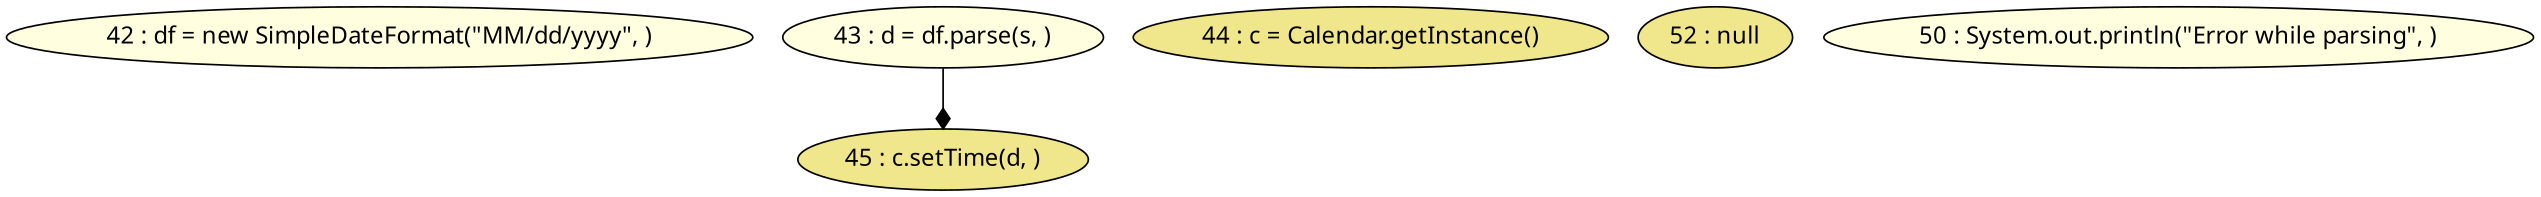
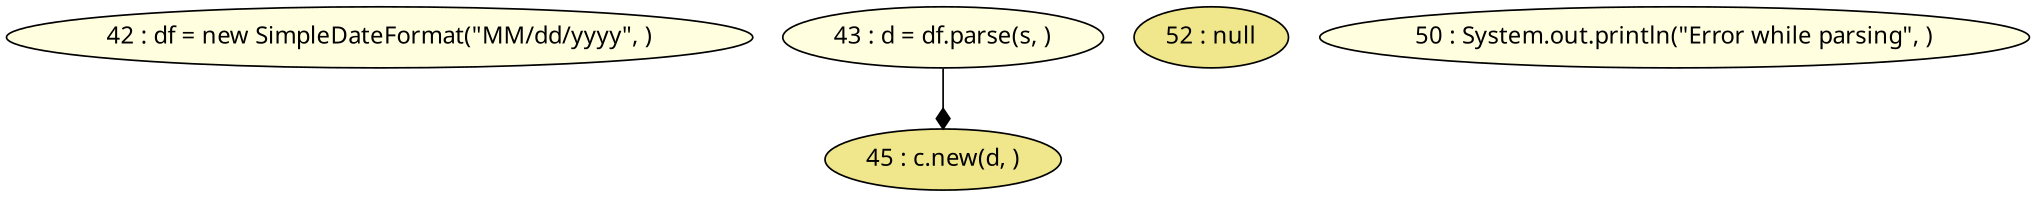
node "44 : c = Calendar.getInstance()": removed
node "45 : c.setTime(d, )": label "45 : c.setTime(d, )" -> "45 : c.new(d, )"
